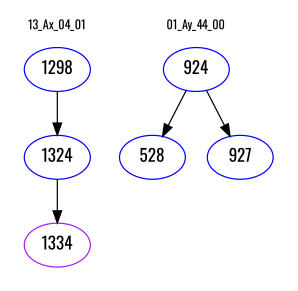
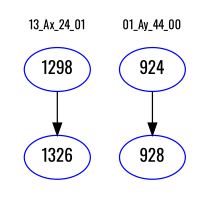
cluster "13_Ax_04_01": label "13_Ax_04_01" -> "13_Ax_24_01"
node "1324": label "1324" -> "1326"
node "528": label "528" -> "928"
node "927": removed
node "1334": removed
